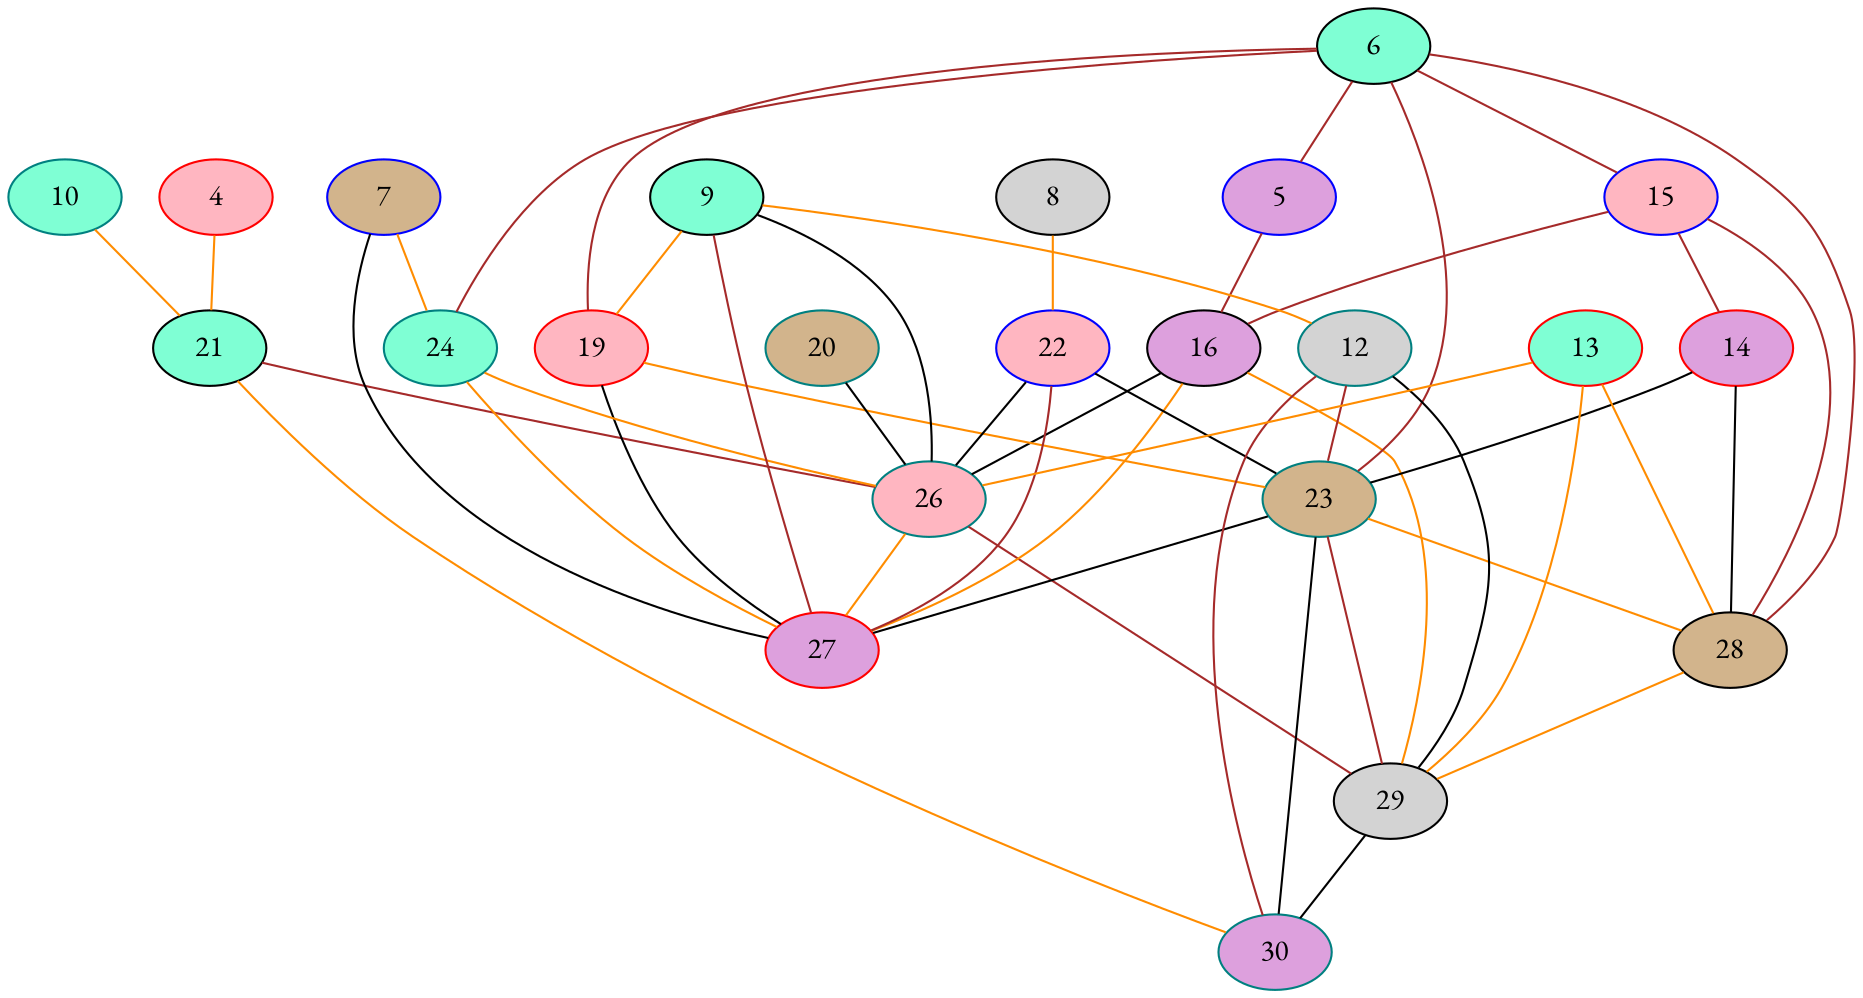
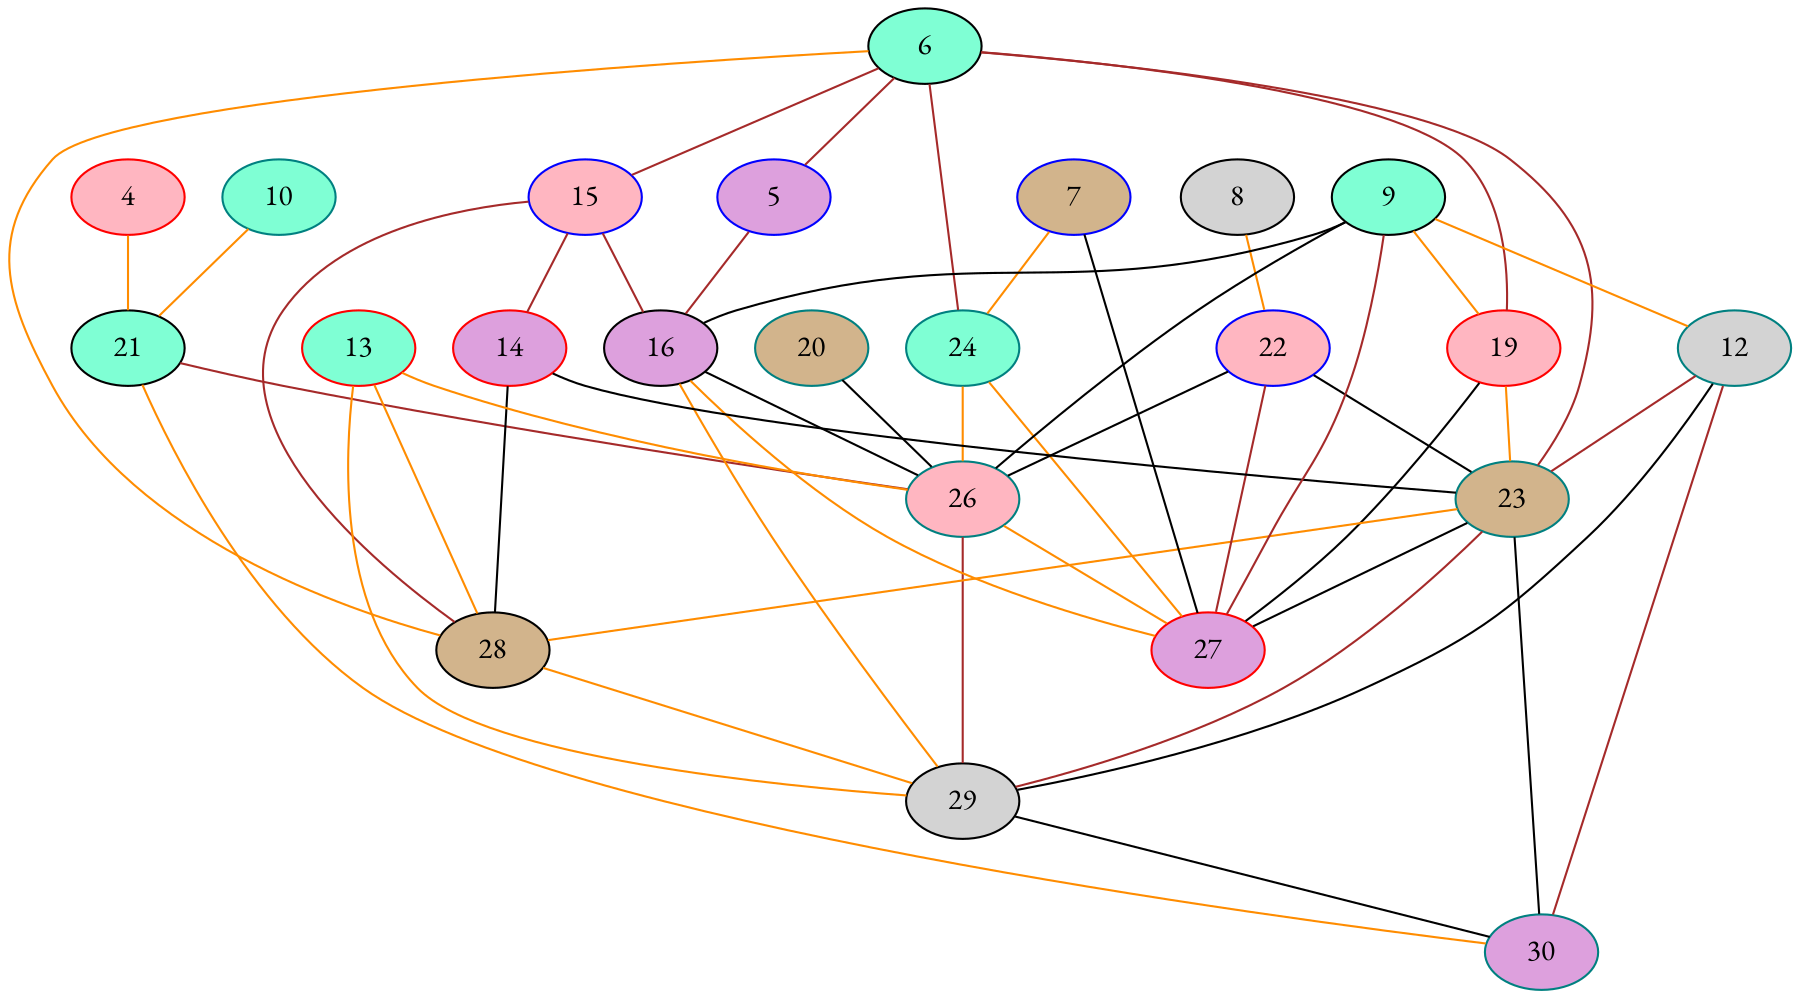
edge "6" -- "28": color brown -> darkorange
edge "9" -- "16": added
